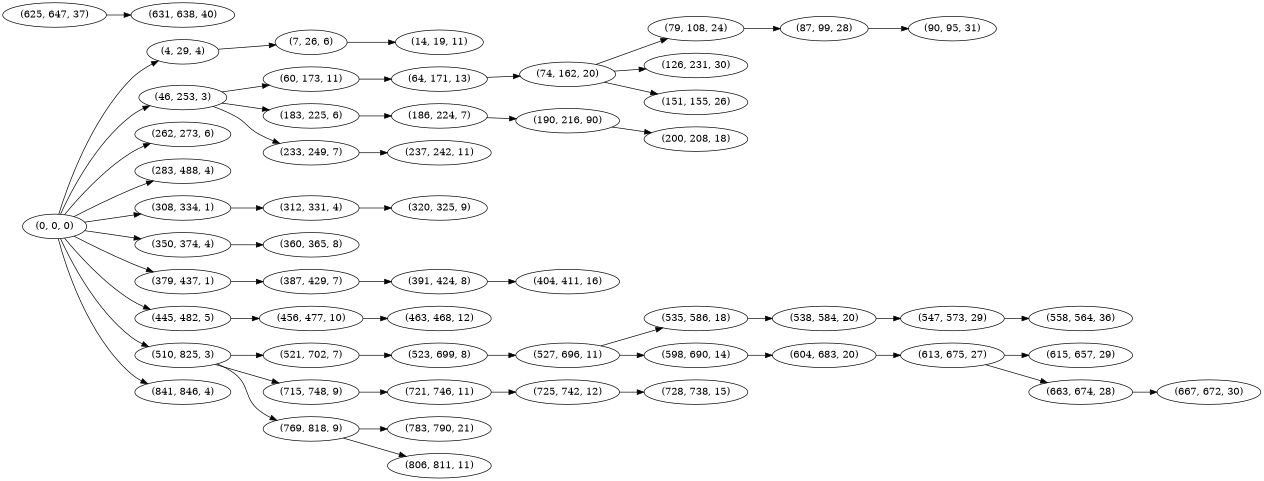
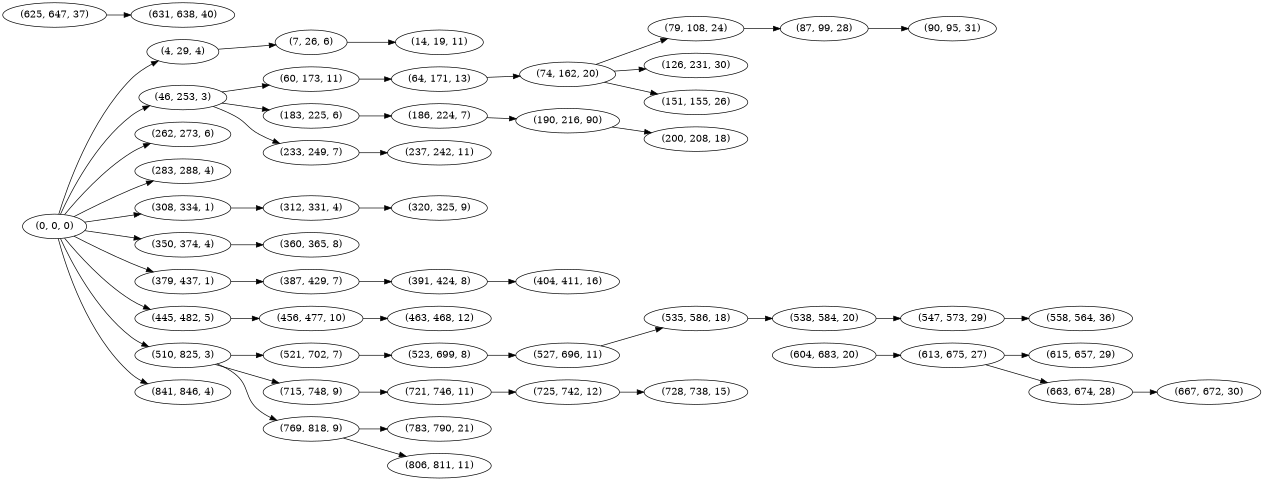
node "(283, 488, 4)": label "(283, 488, 4)" -> "(283, 288, 4)"
node "(598, 690, 14)": removed
